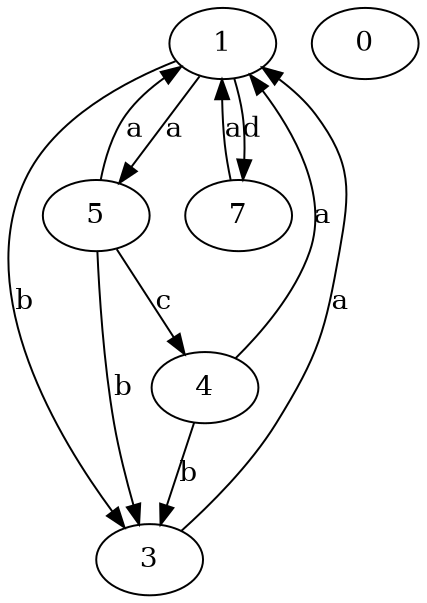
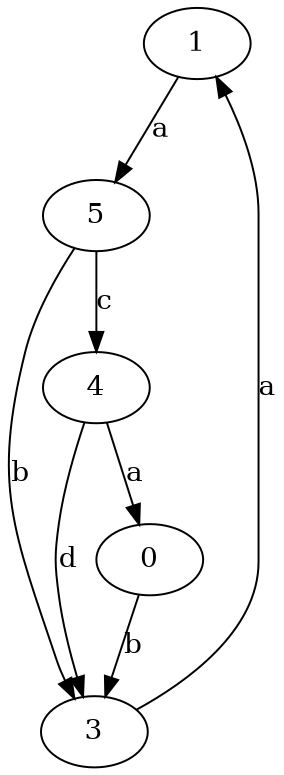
edge "5" -> "1": removed, label "a"
node "7": removed
edge "4" -> "1": now "4" -> "0"
edge "1" -> "3": now "0" -> "3"
edge "4" -> "3": label "b" -> "d"
